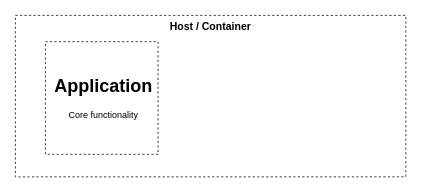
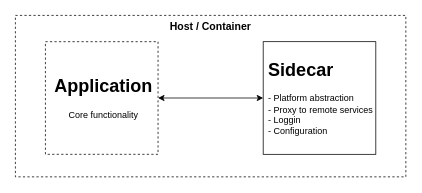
edge "ApplicationCore functionality" -- "Sidecar- Platform abstraction - Proxy to remote services - Loggin - Configuration": added
node "Sidecar- Platform abstraction - Proxy to remote services - Loggin - Configuration": added
